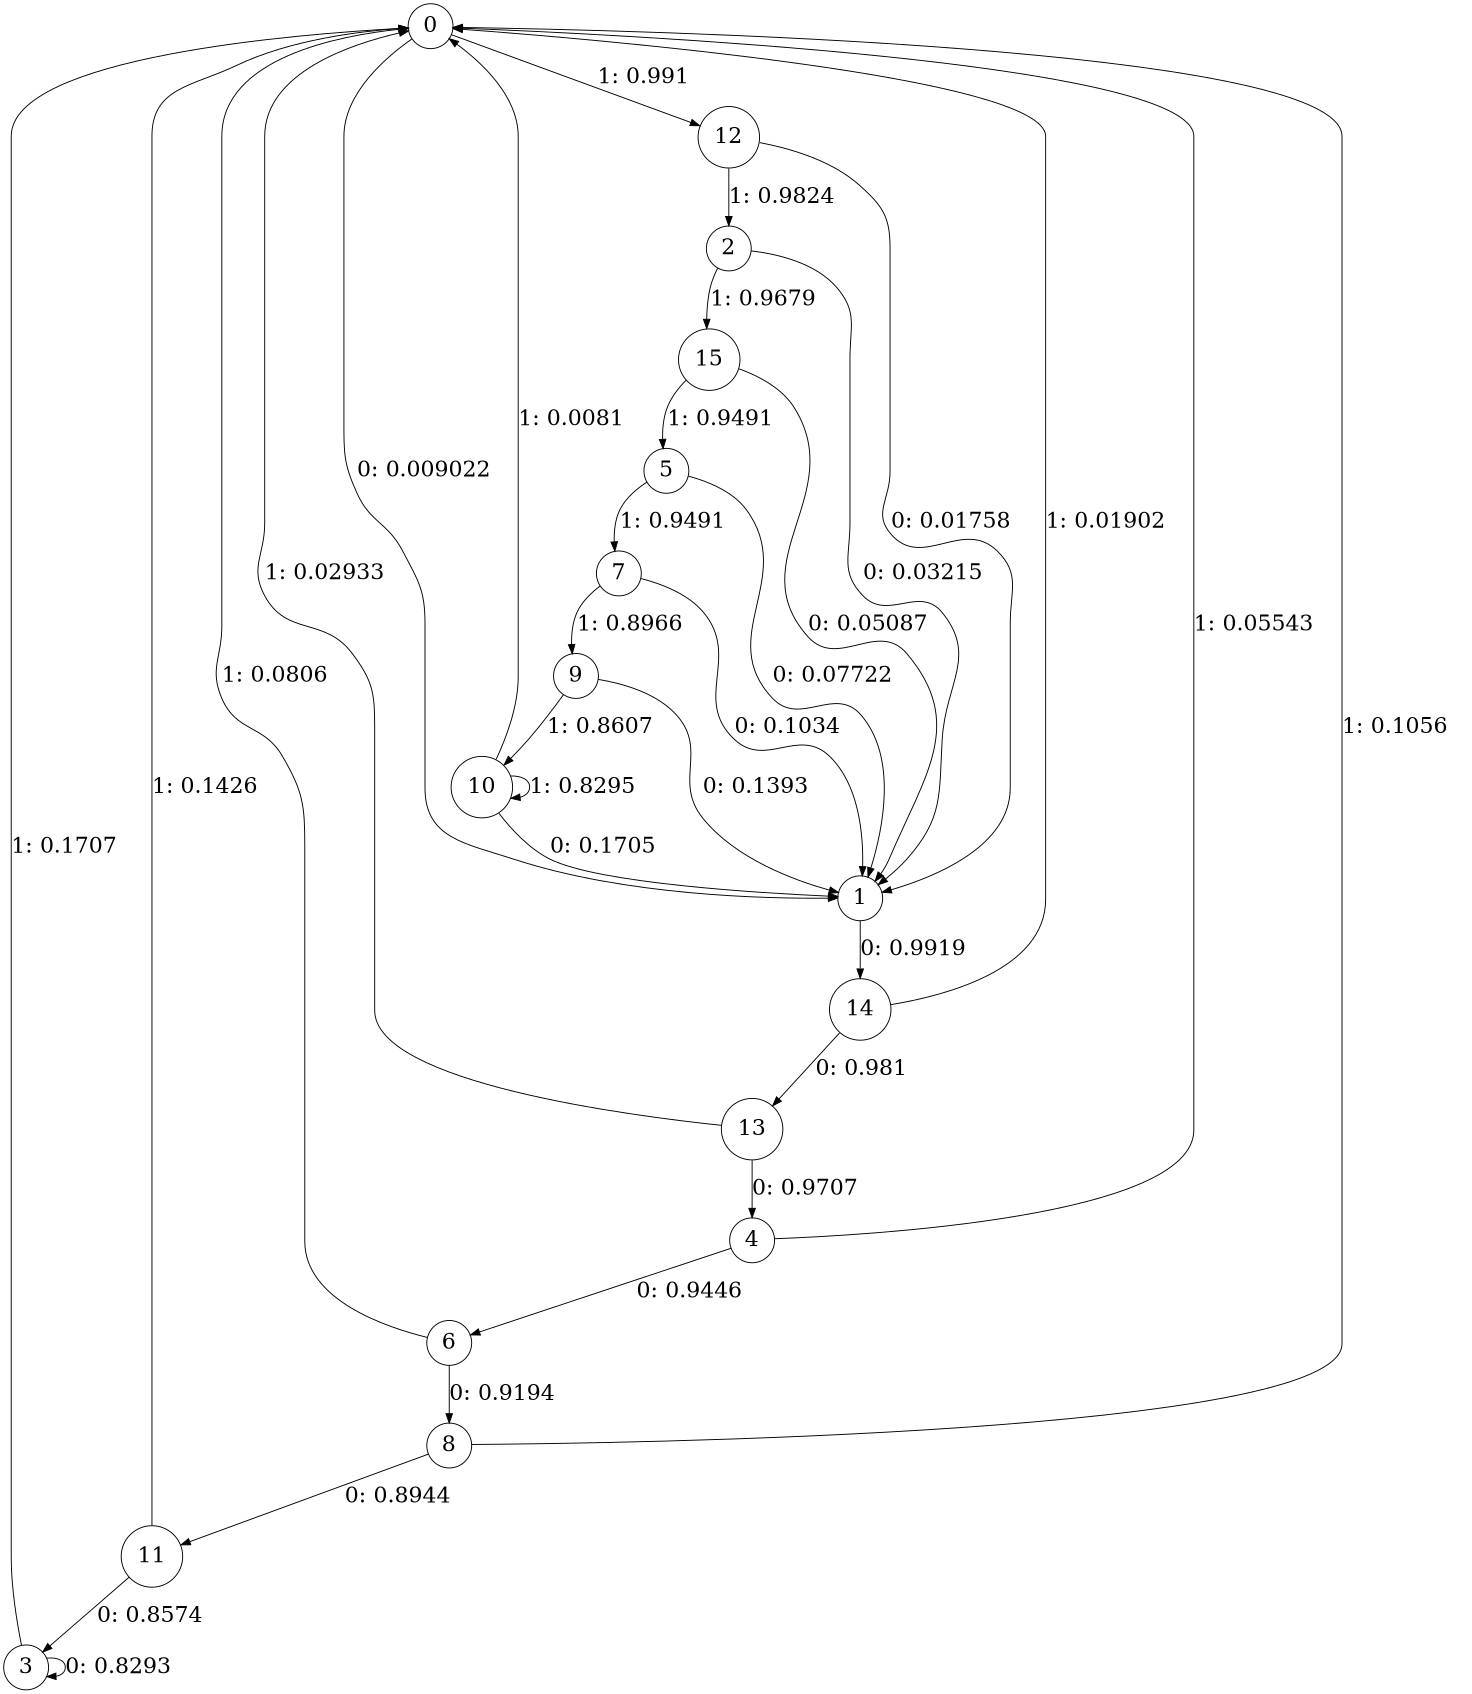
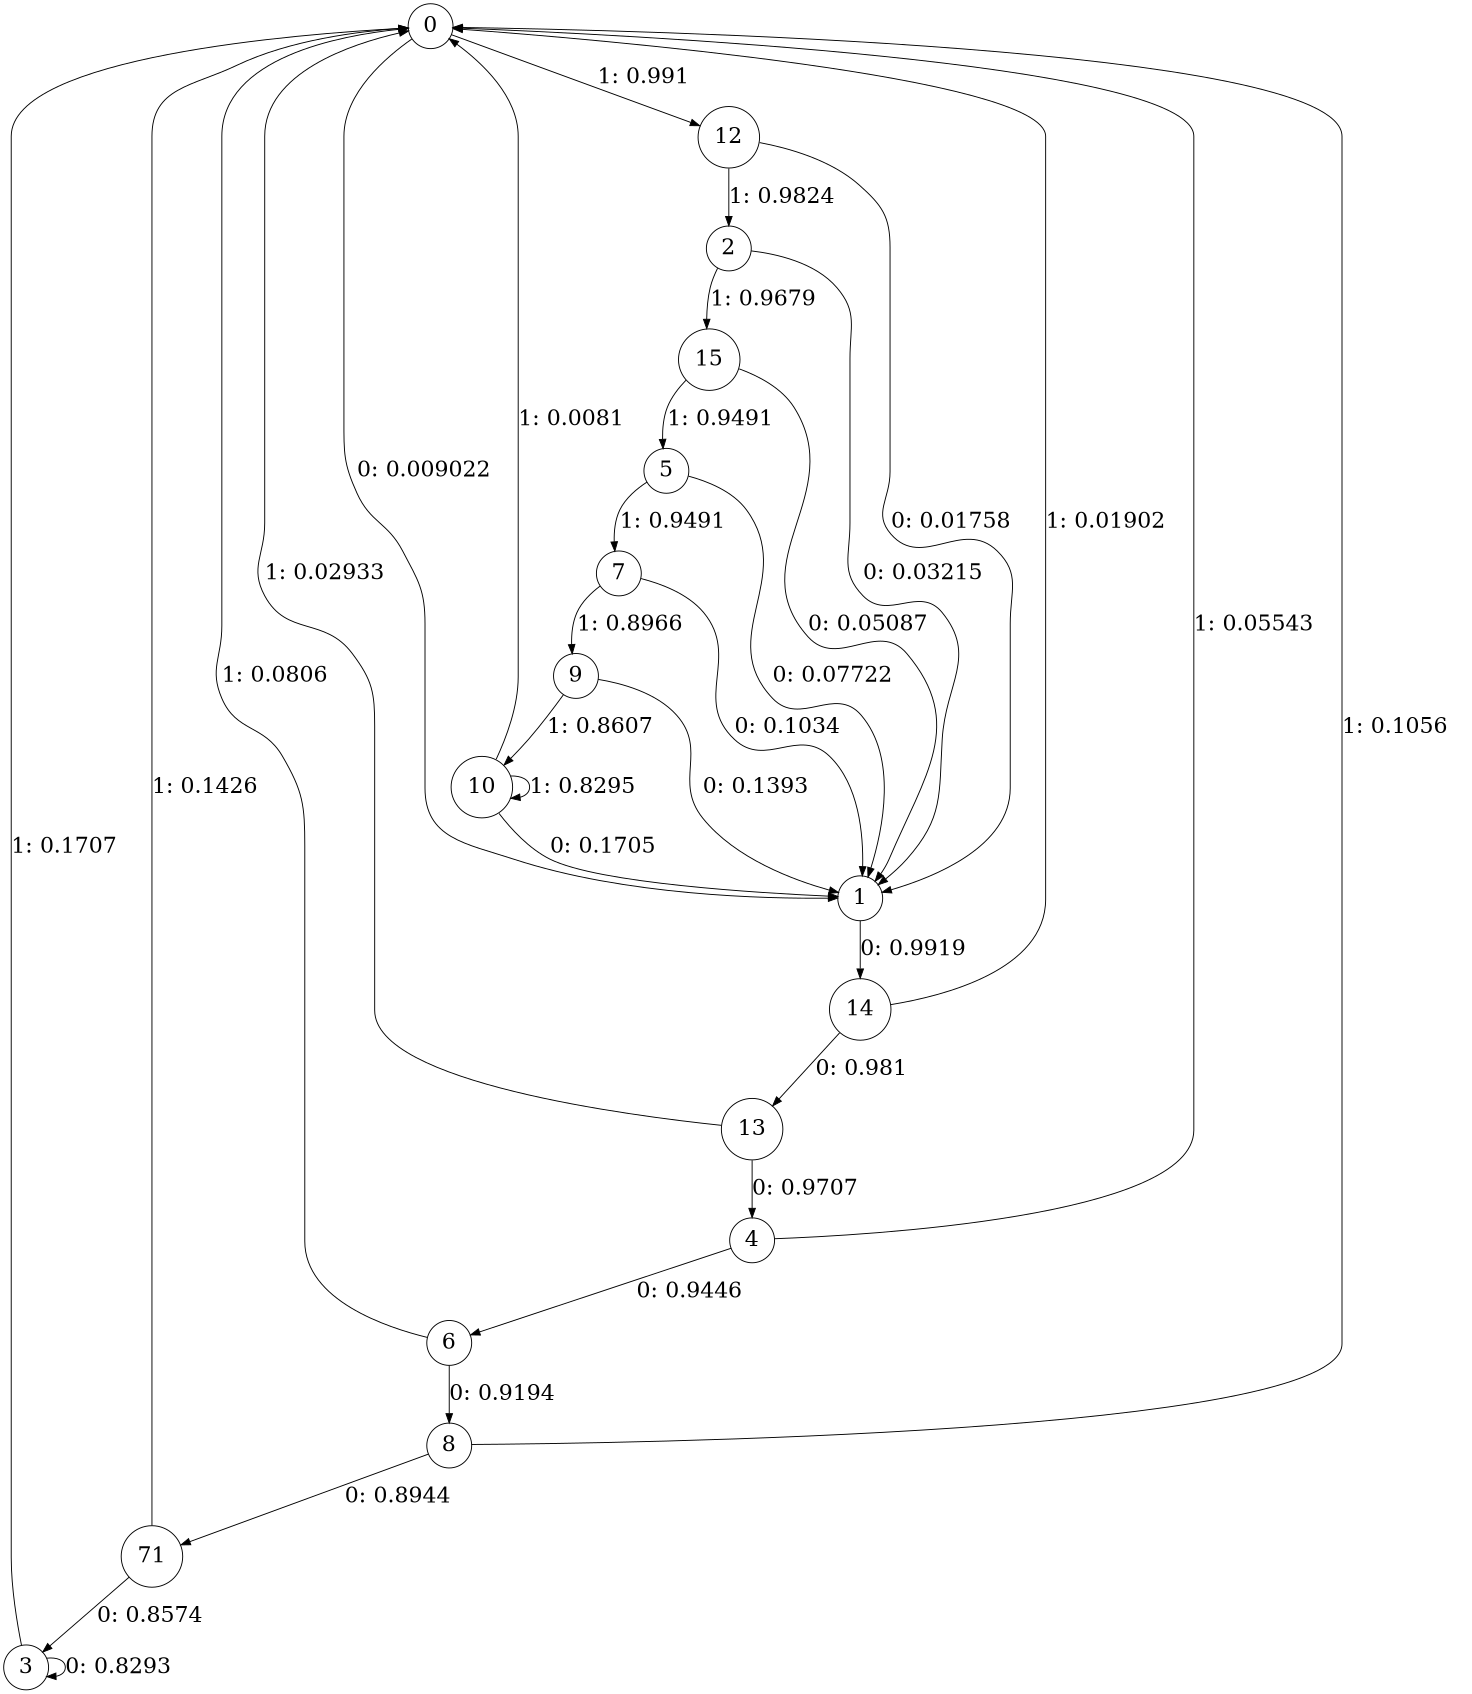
node "11": label "11" -> "71"
